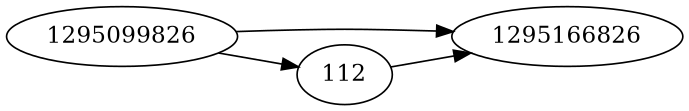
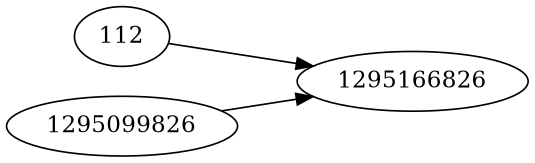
edge "1295099826" -> "112": removed
